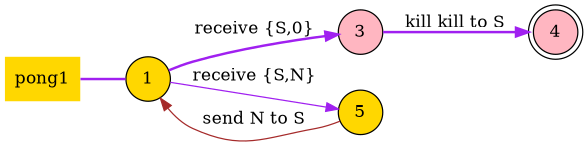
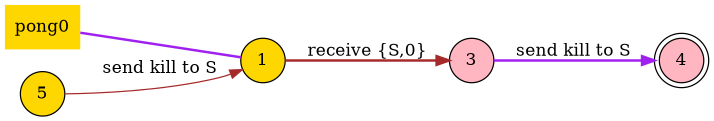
edge "3" -> "4": label "kill kill to S" -> "send kill to S"
edge "1" -> "3": color purple -> brown
node "pong1": label "pong1" -> "pong0"
edge "1" -> "5": removed, label "receive {S,N}"
edge "5" -> "1": label "send N to S" -> "send kill to S"
